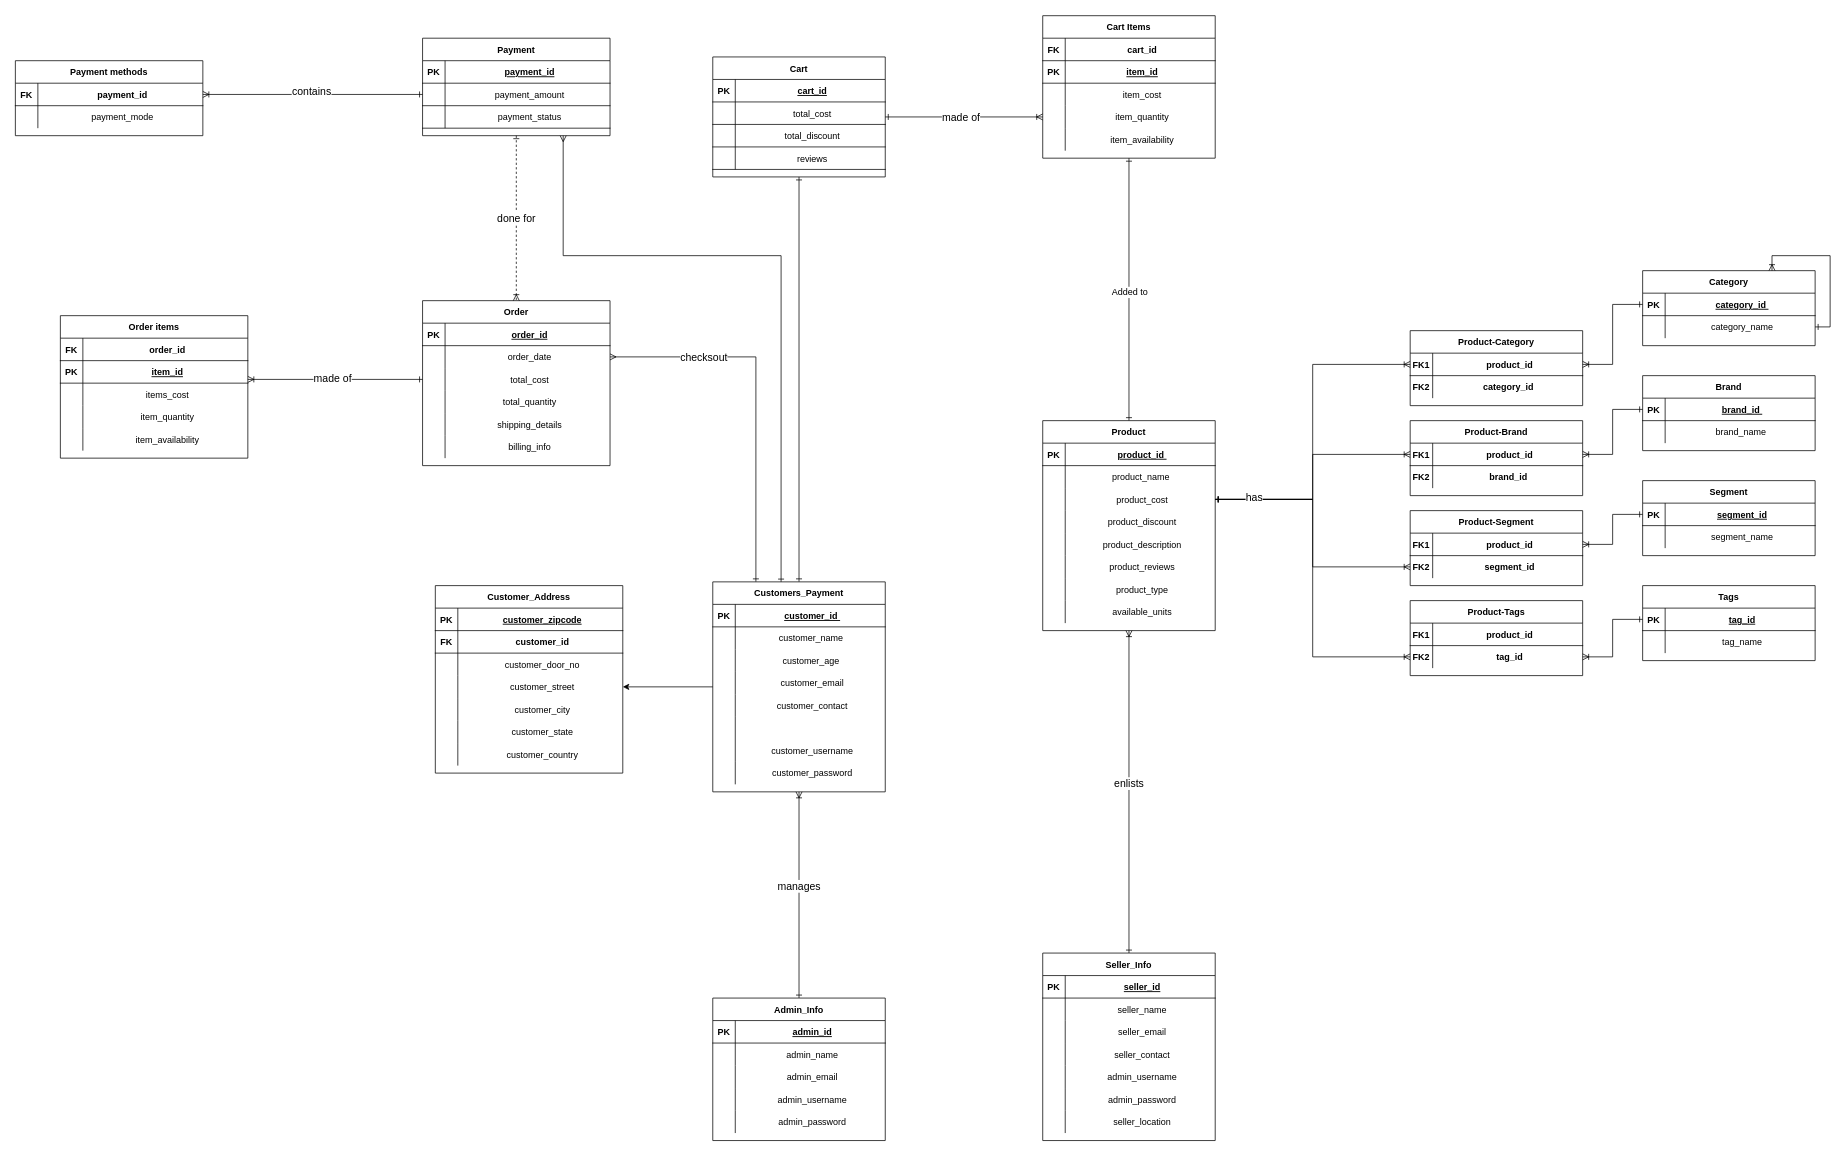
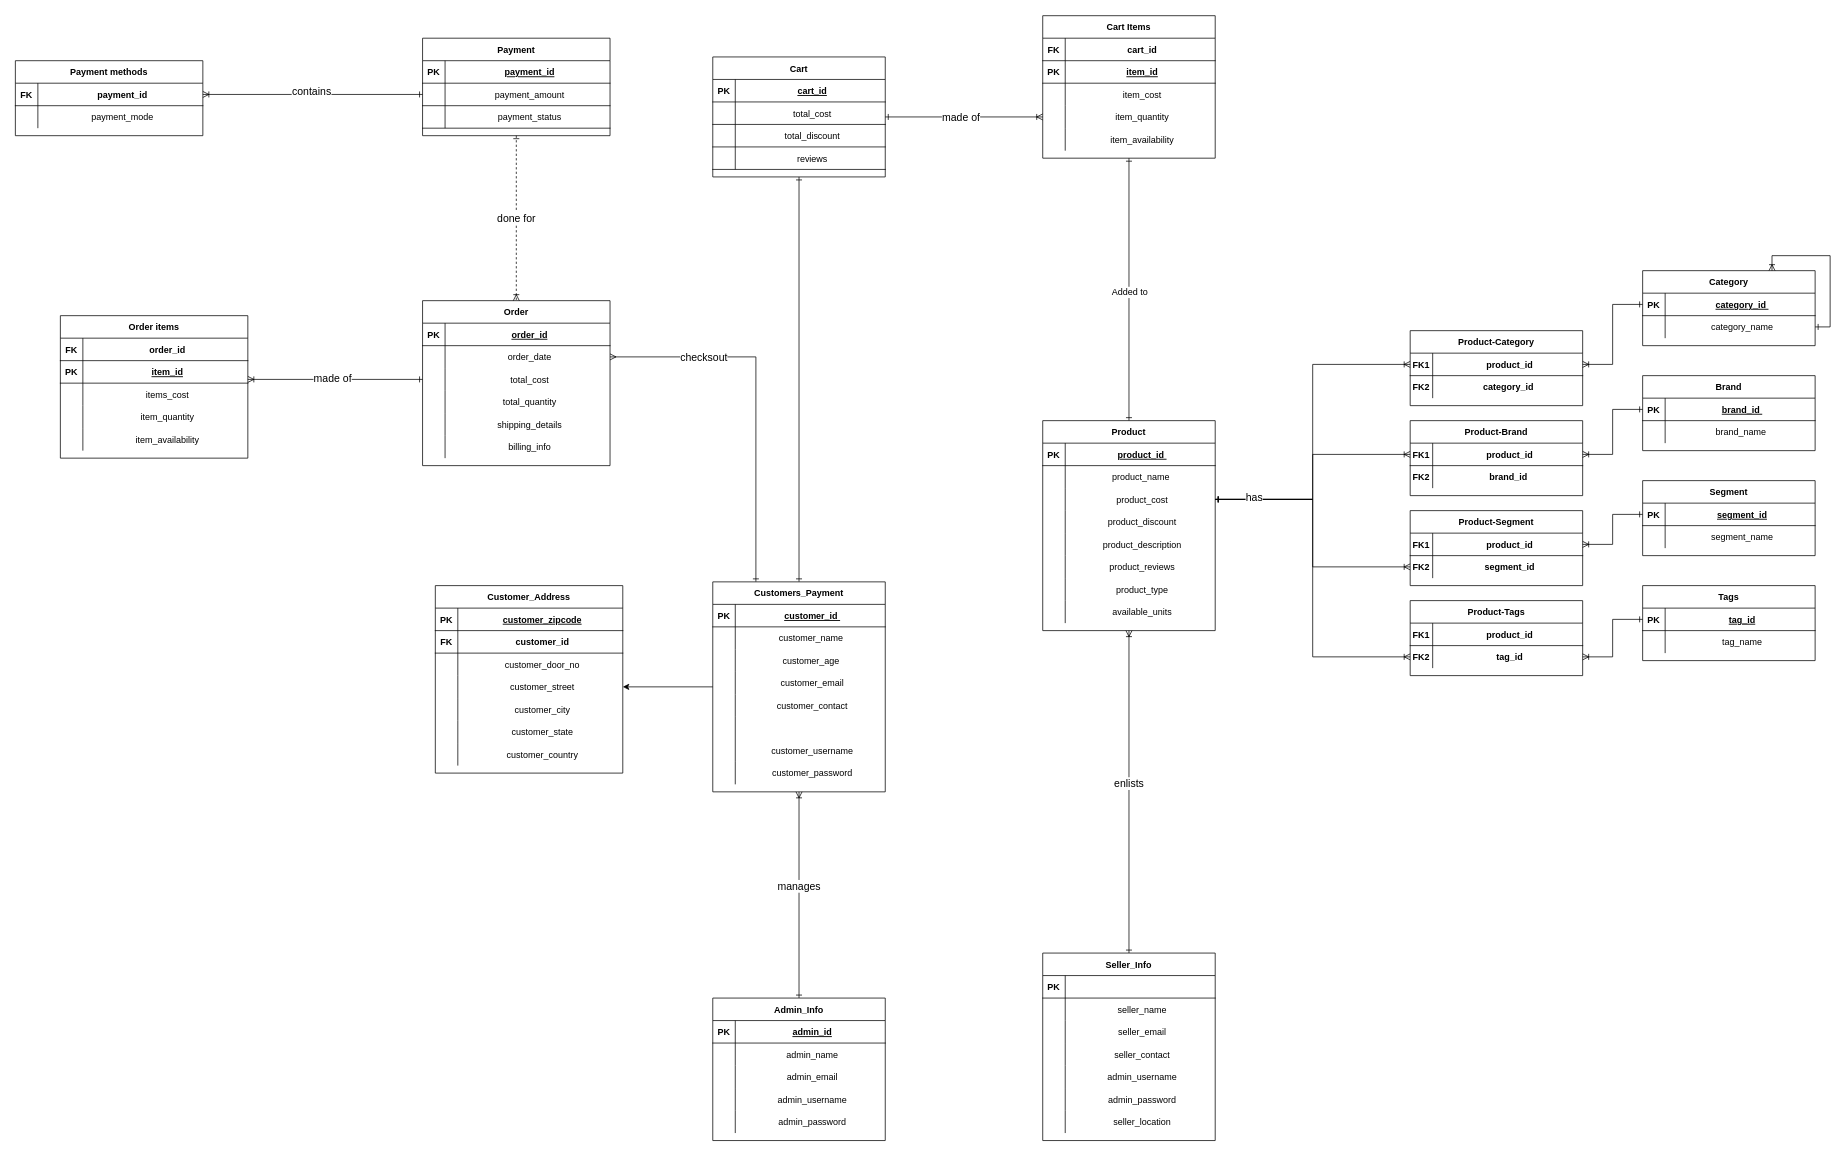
edge "Payment" -- "Customers_Payment": removed
node "seller_id": removed
